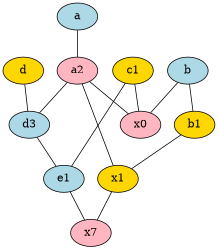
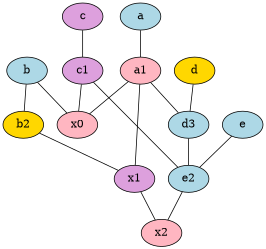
node "c": added
node "a2": label "a2" -> "a1"
node "c1": fillcolor gold -> plum
node "b1": label "b1" -> "b2"
node "e": added
node "e1": label "e1" -> "e2"
node "x1": fillcolor gold -> plum
node "x7": label "x7" -> "x2"
